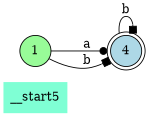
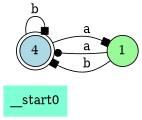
edge "4" -> "1": added, label "a"
node "__start5": label "__start5" -> "__start0"
